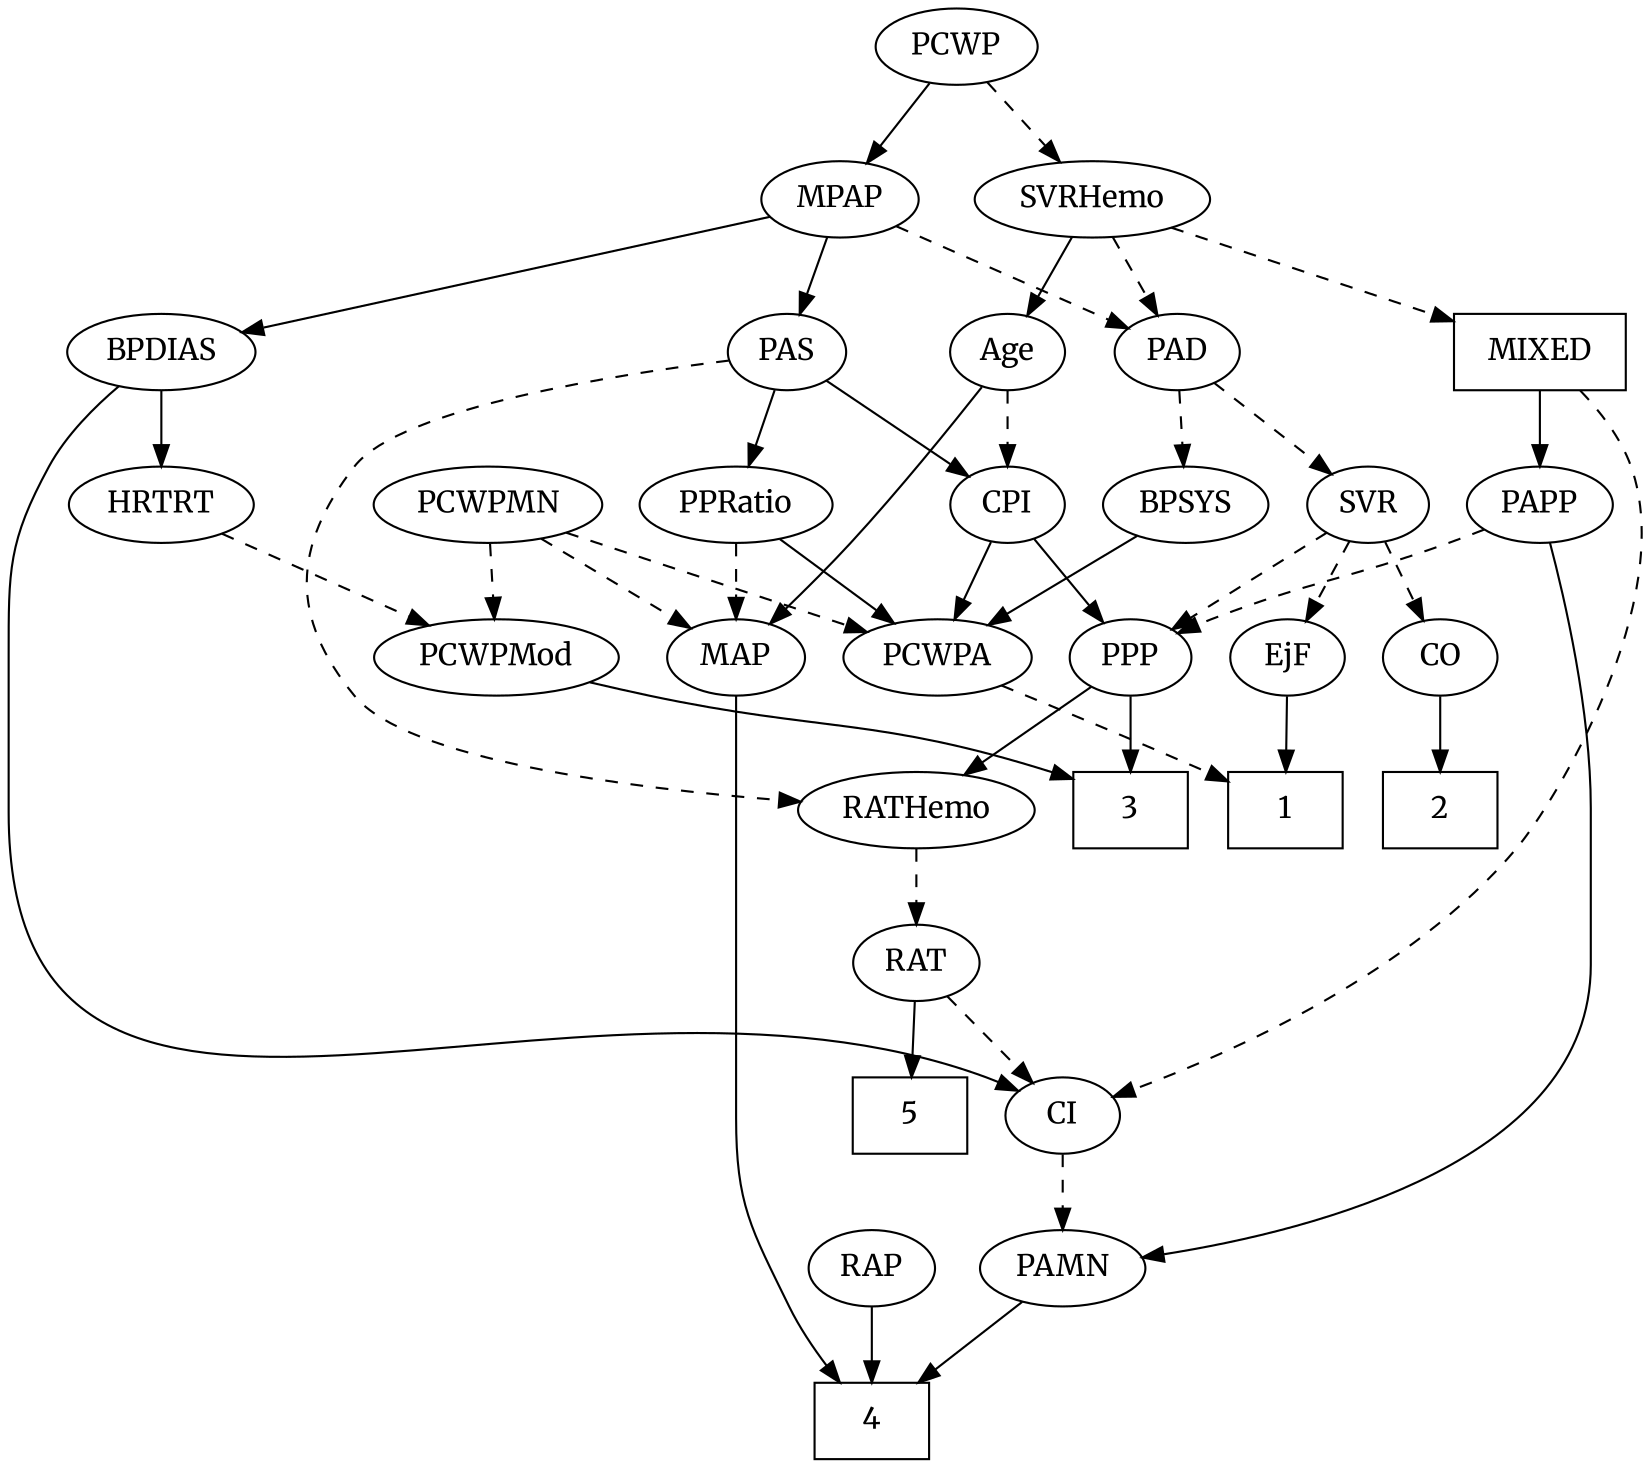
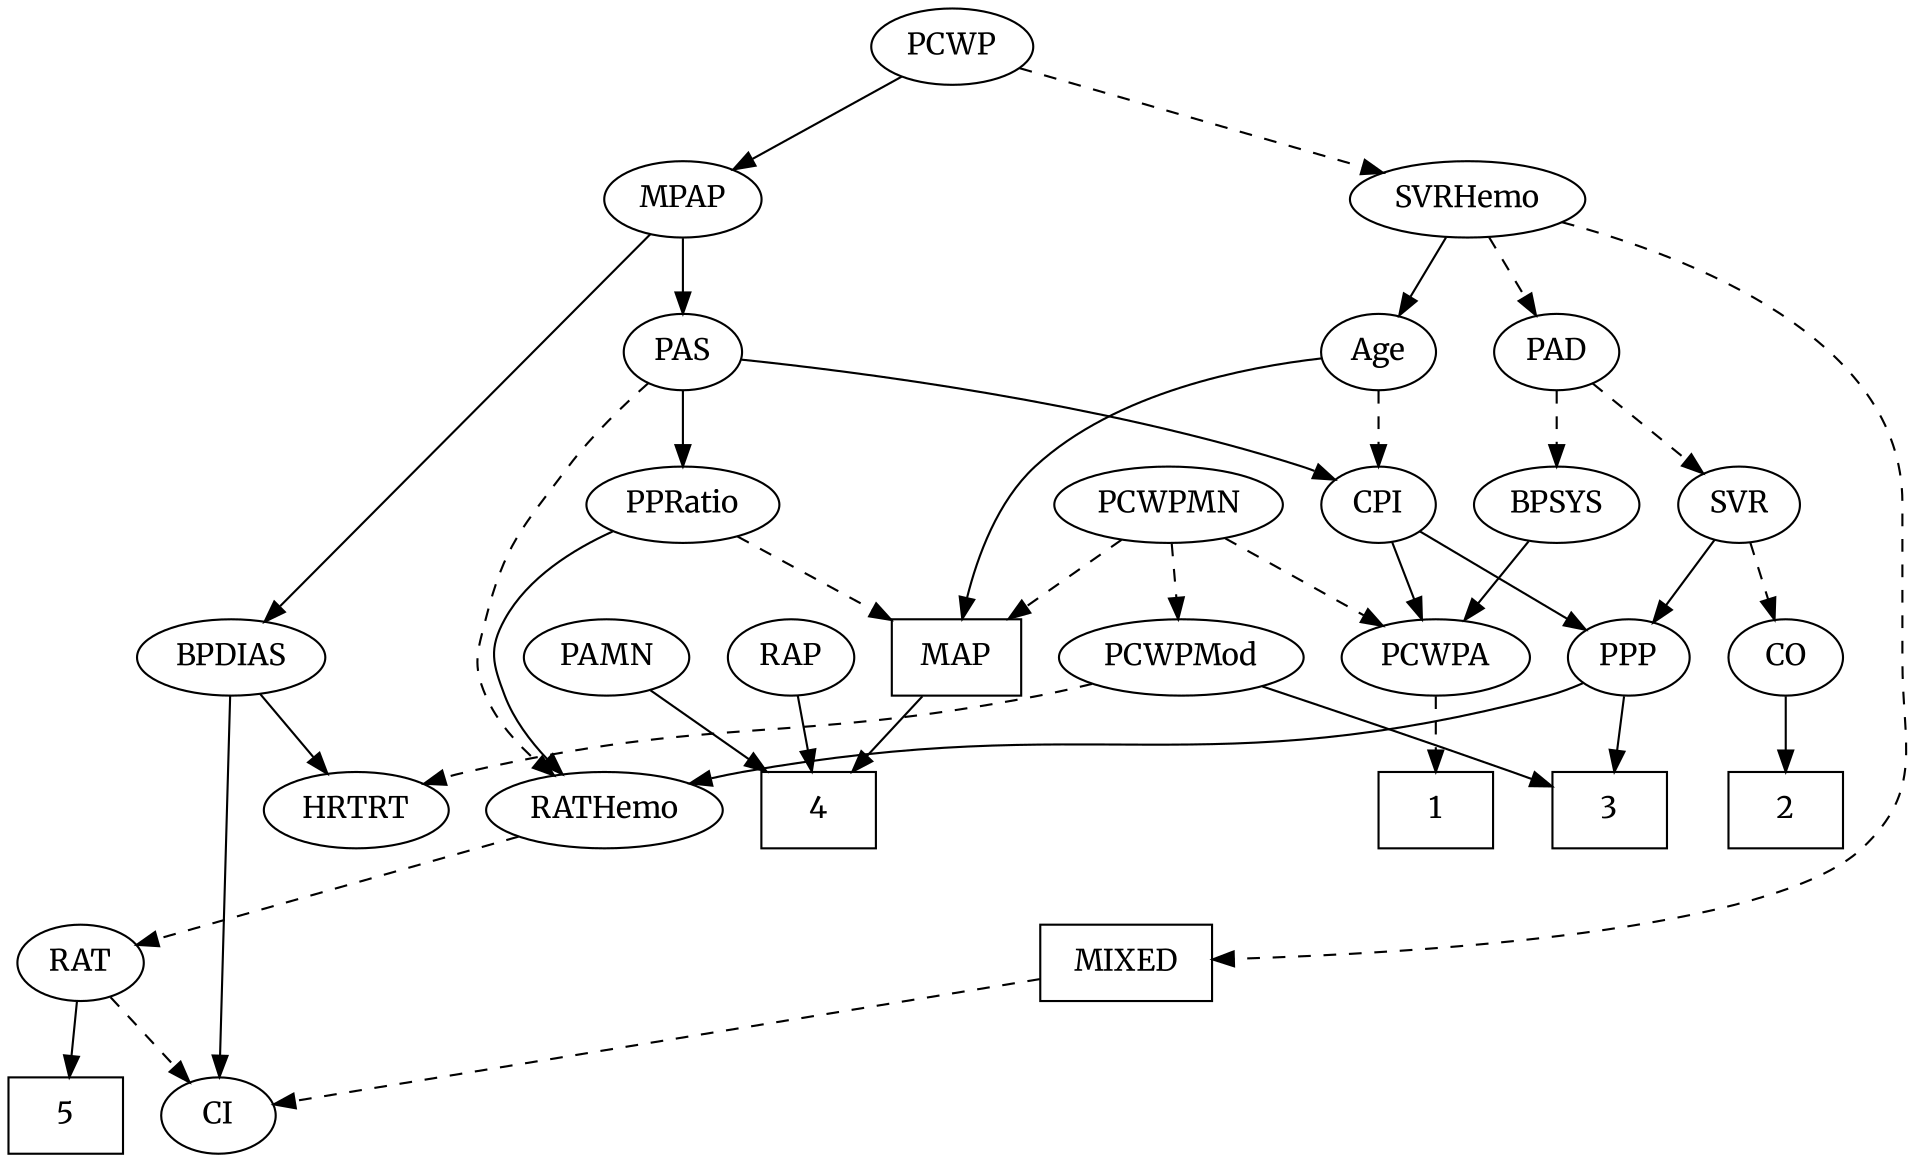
edge "MPAP" -> "PAD": removed
node "PAPP": removed
edge "SVR" -> "PPP": style dashed -> solid
edge "HRTRT" -> "PCWPMod": reversed
edge "PPRatio" -> "PCWPA": now "PPRatio" -> "RATHemo"
node "MAP": shape ellipse -> box
node "EjF": removed
edge "CI" -> "PAMN": removed
